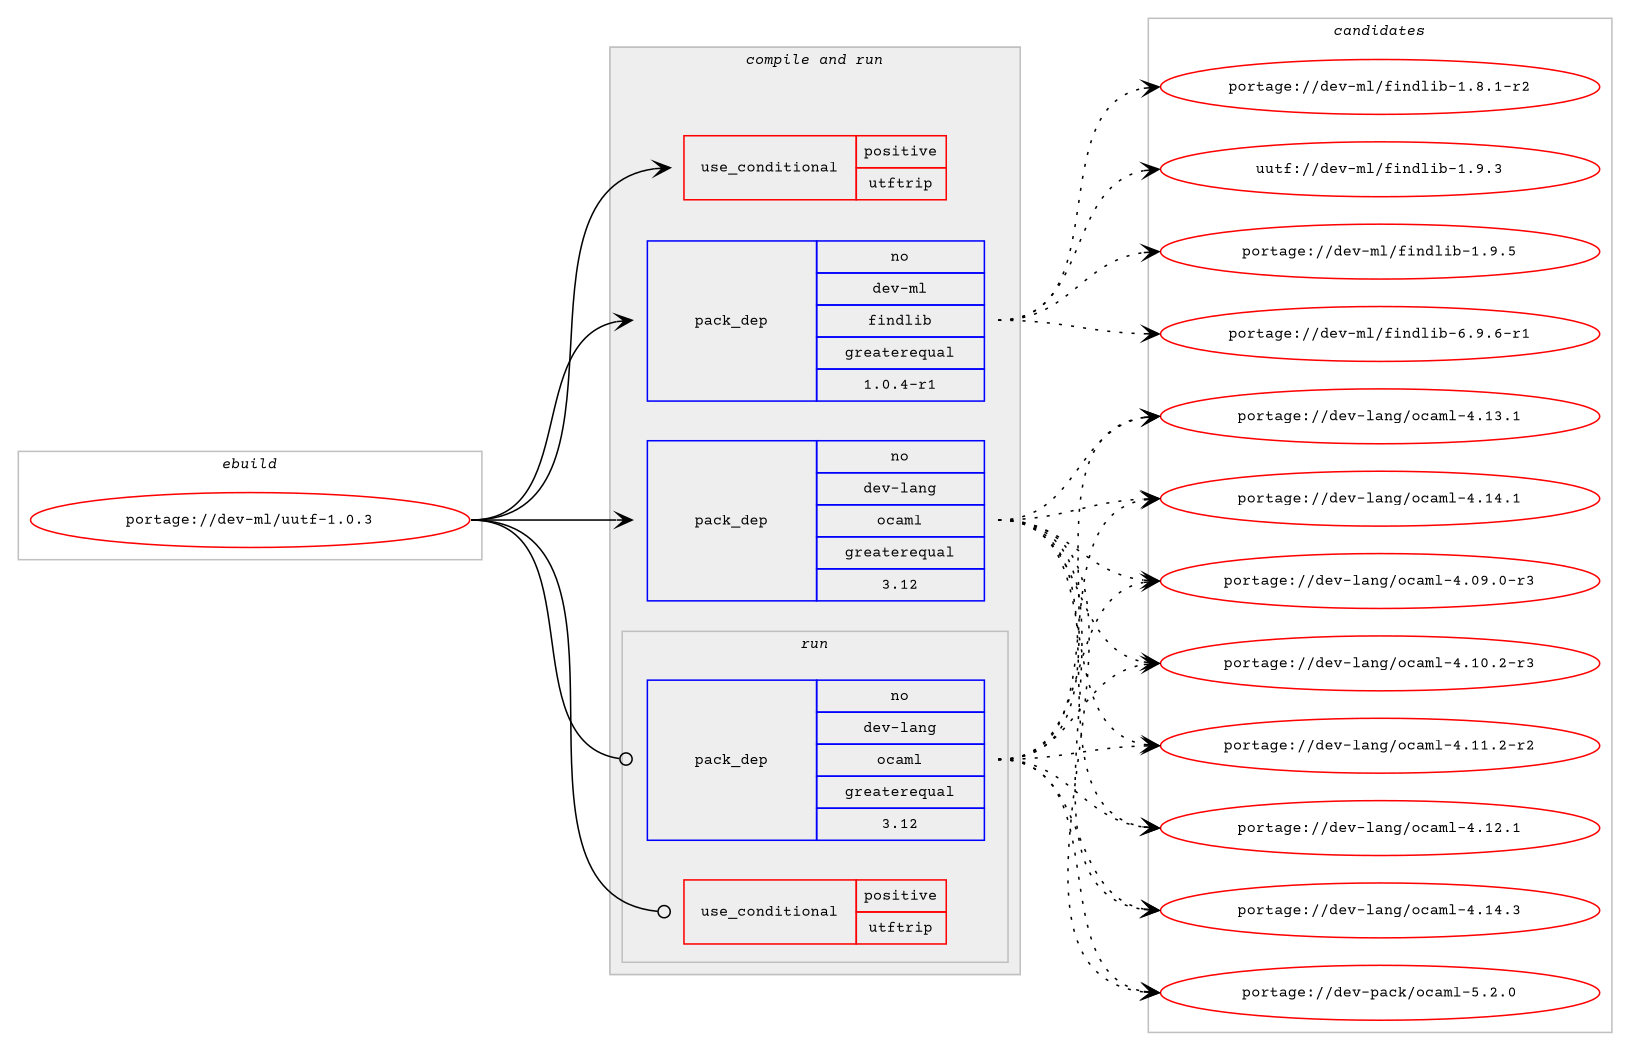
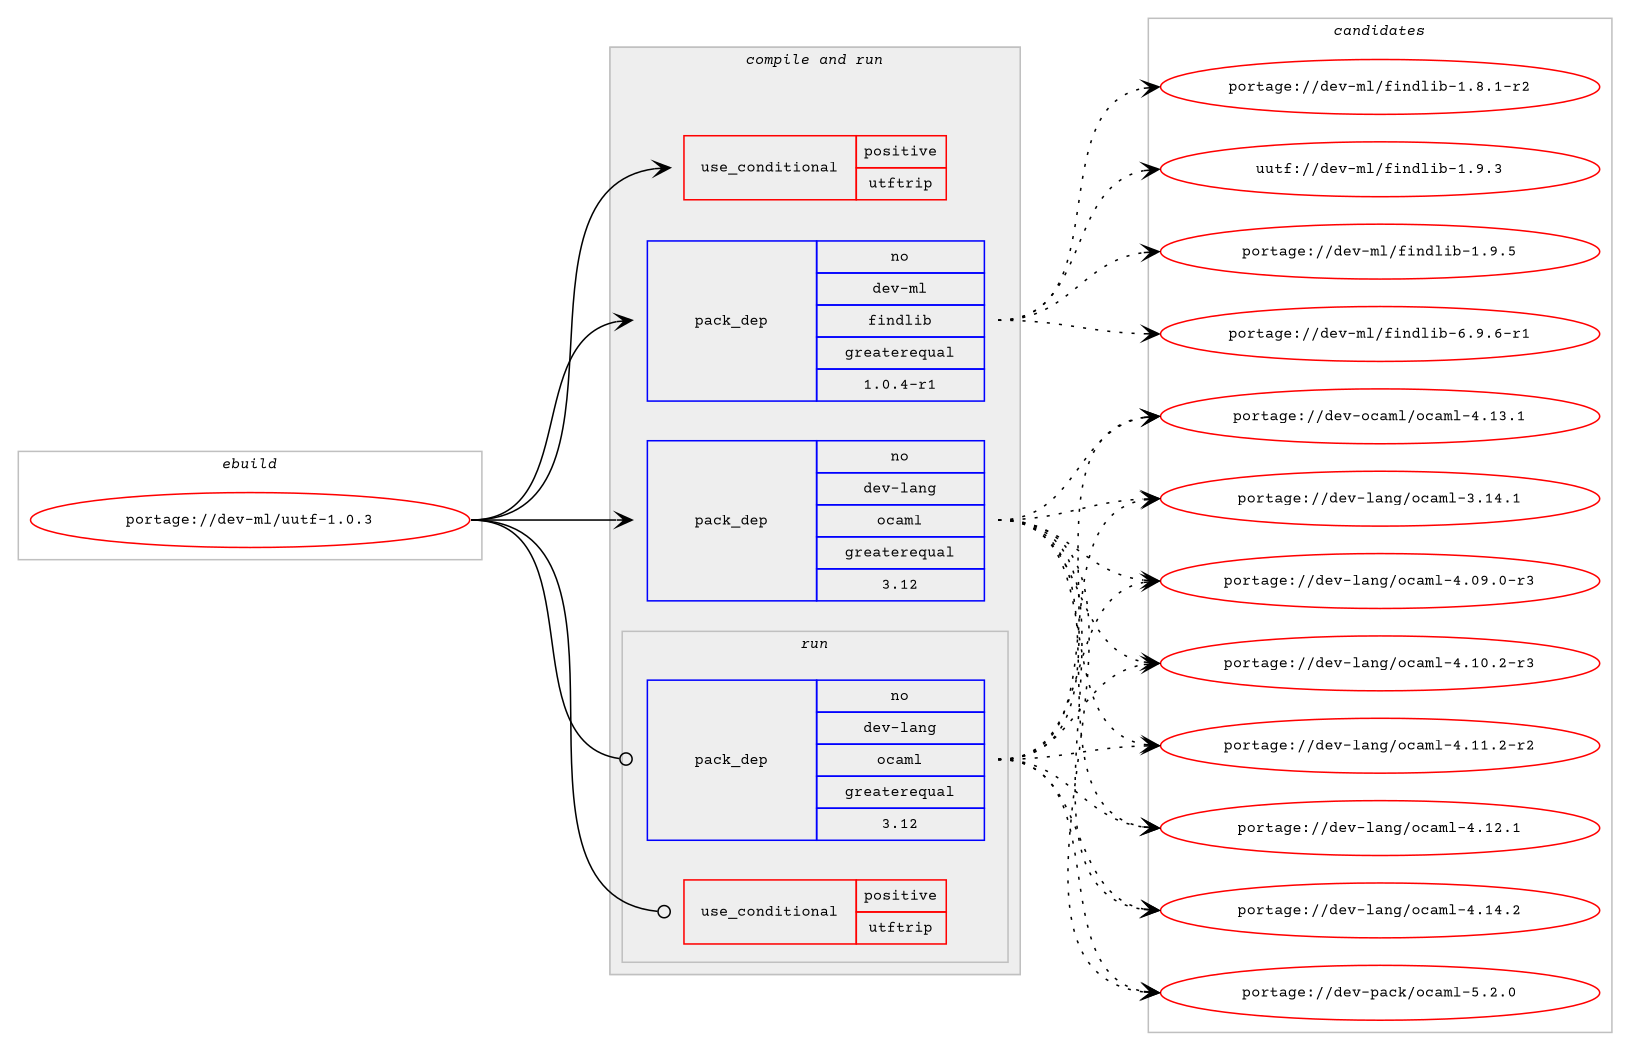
node "portage://dev-lang/ocaml-4.13.1": label "portage://dev-lang/ocaml-4.13.1" -> "portage://dev-ocaml/ocaml-4.13.1"
node "portage://dev-lang/ocaml-4.14.1": label "portage://dev-lang/ocaml-4.14.1" -> "portage://dev-lang/ocaml-3.14.1"
node "portage://dev-lang/ocaml-4.14.3": label "portage://dev-lang/ocaml-4.14.3" -> "portage://dev-lang/ocaml-4.14.2"
